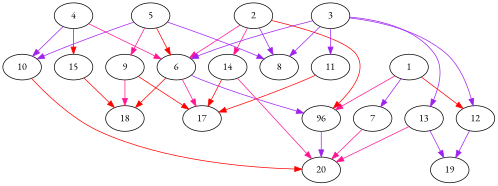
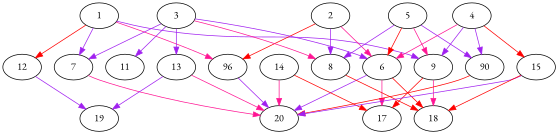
edge "2" -> "14": removed
edge "1" -> "9": added
edge "3" -> "8": color purple -> deeppink
edge "4" -> "9": added
edge "3" -> "12": now "3" -> "7"
node "10": label "10" -> "90"
edge "8" -> "18": added
edge "11" -> "17": removed
edge "6" -> "96": now "6" -> "20"
edge "15" -> "20": added
